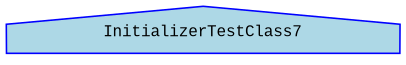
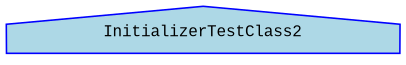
node "InitializerTestClass7": label "InitializerTestClass7" -> "InitializerTestClass2"
